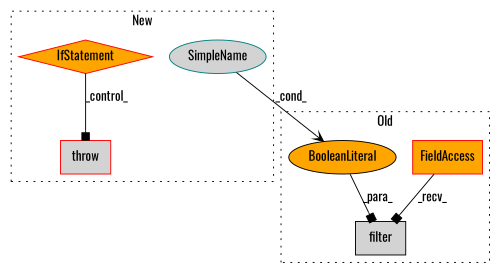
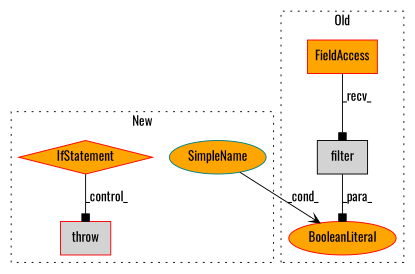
node "SimpleName": fillcolor lightgrey -> orange
node "BooleanLiteral": color black -> red
edge "BooleanLiteral" -> "filter": reversed
